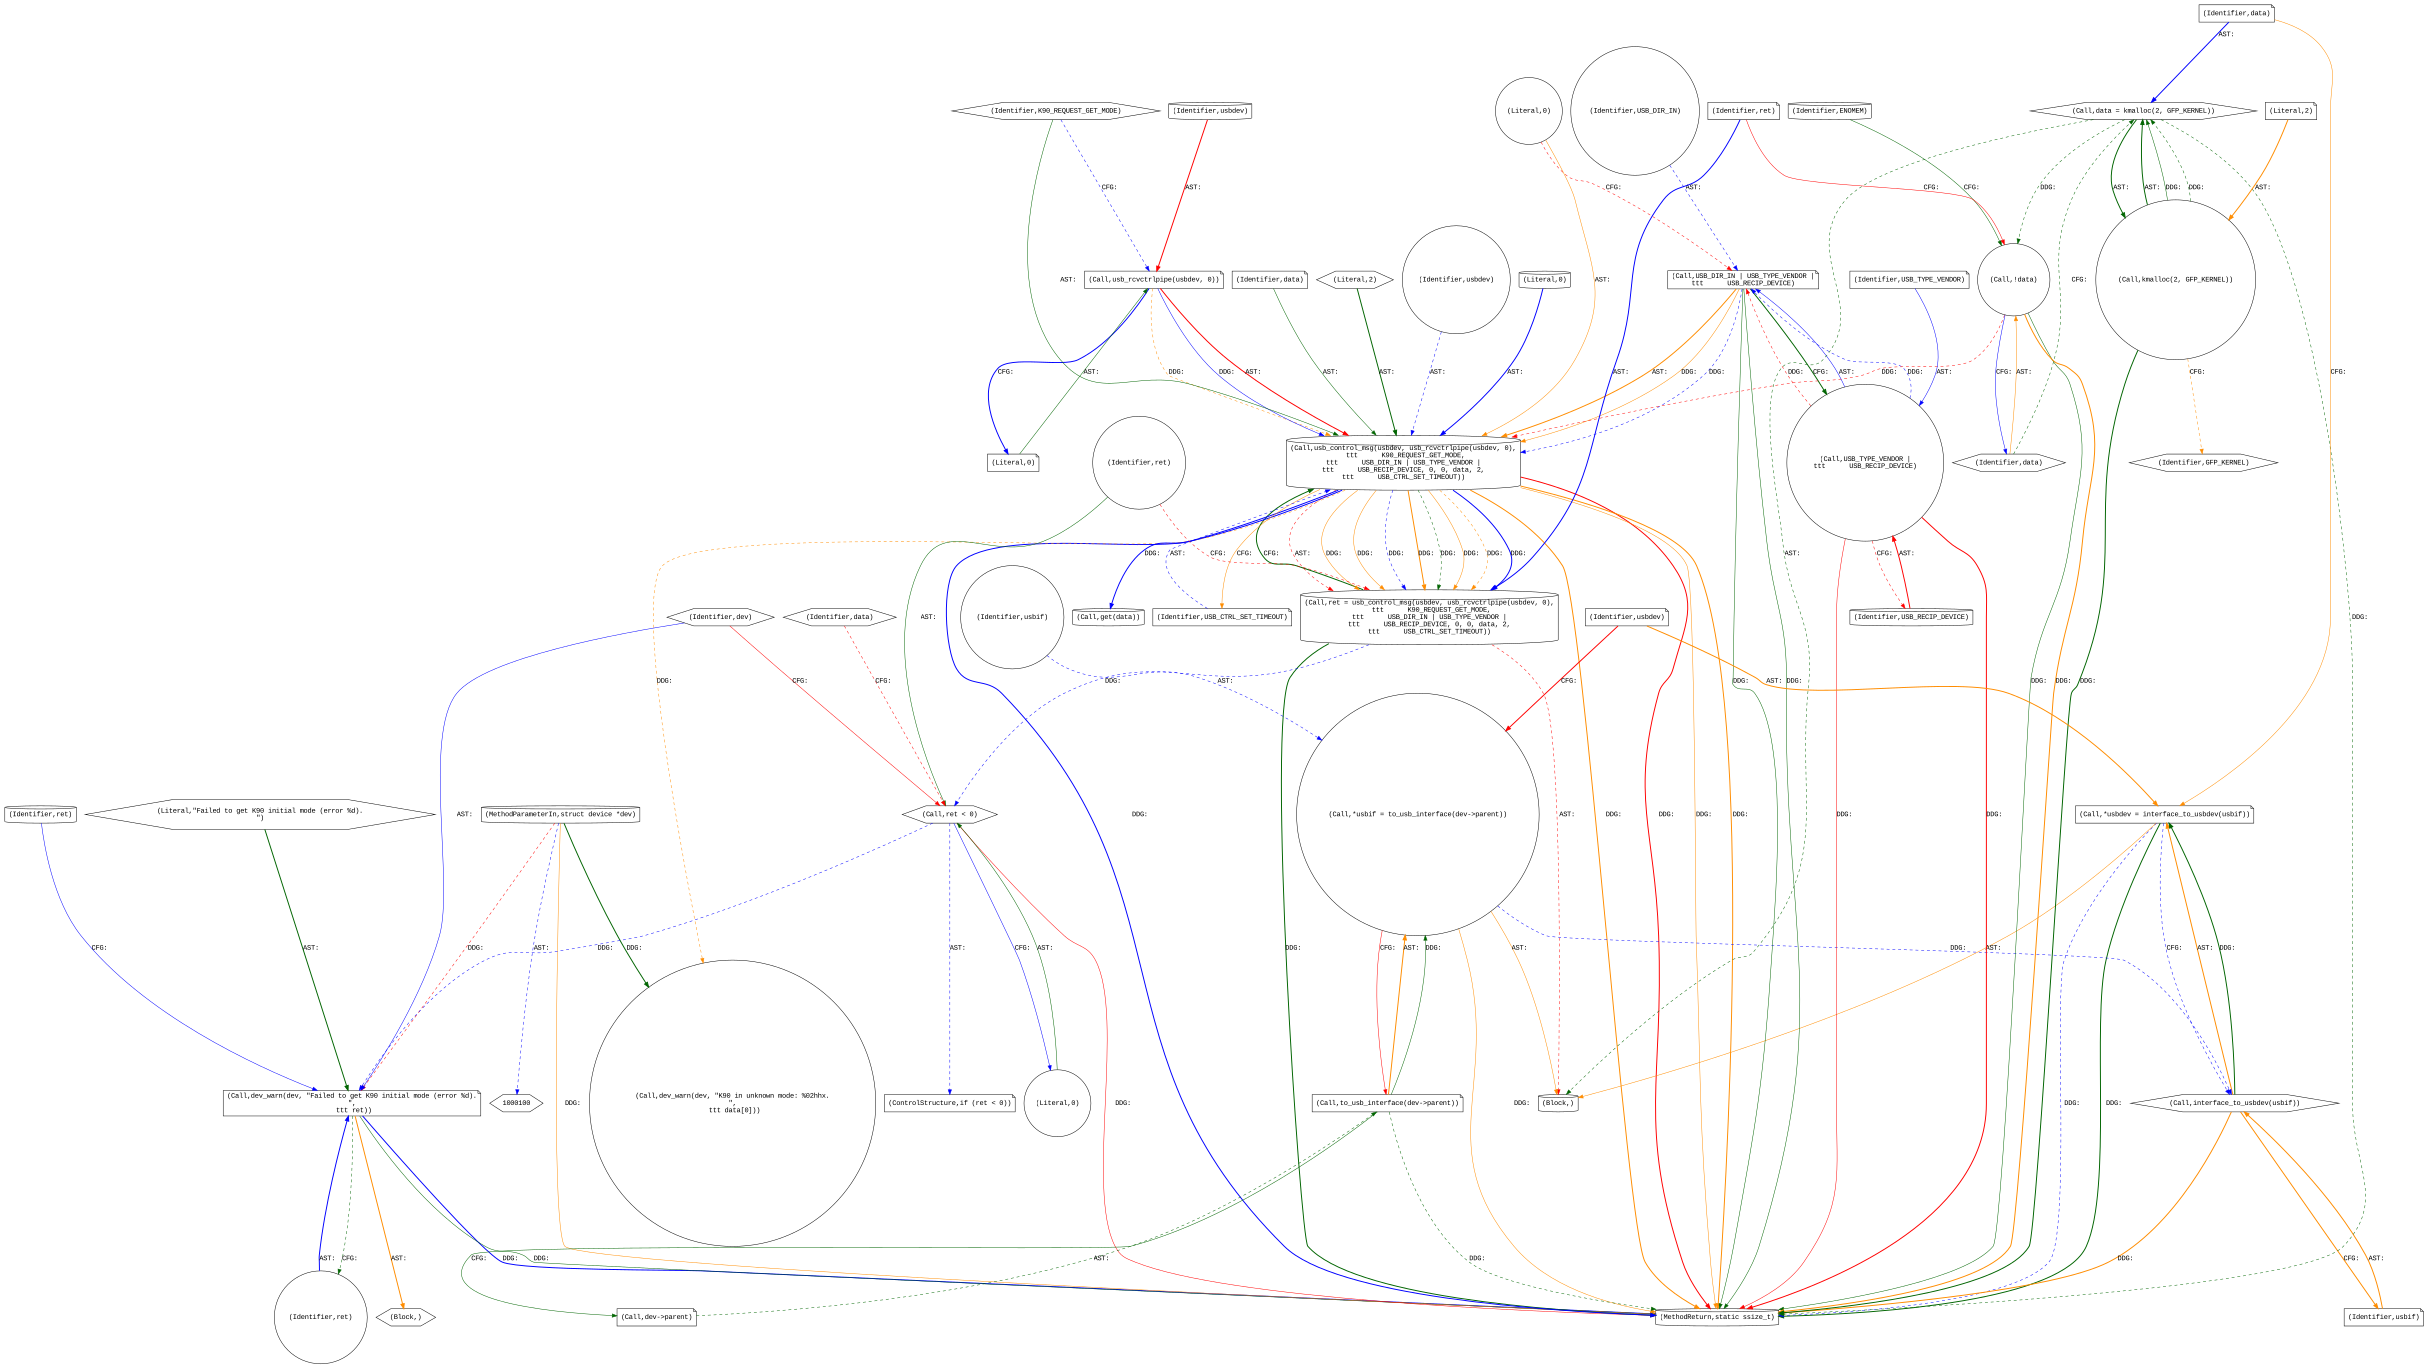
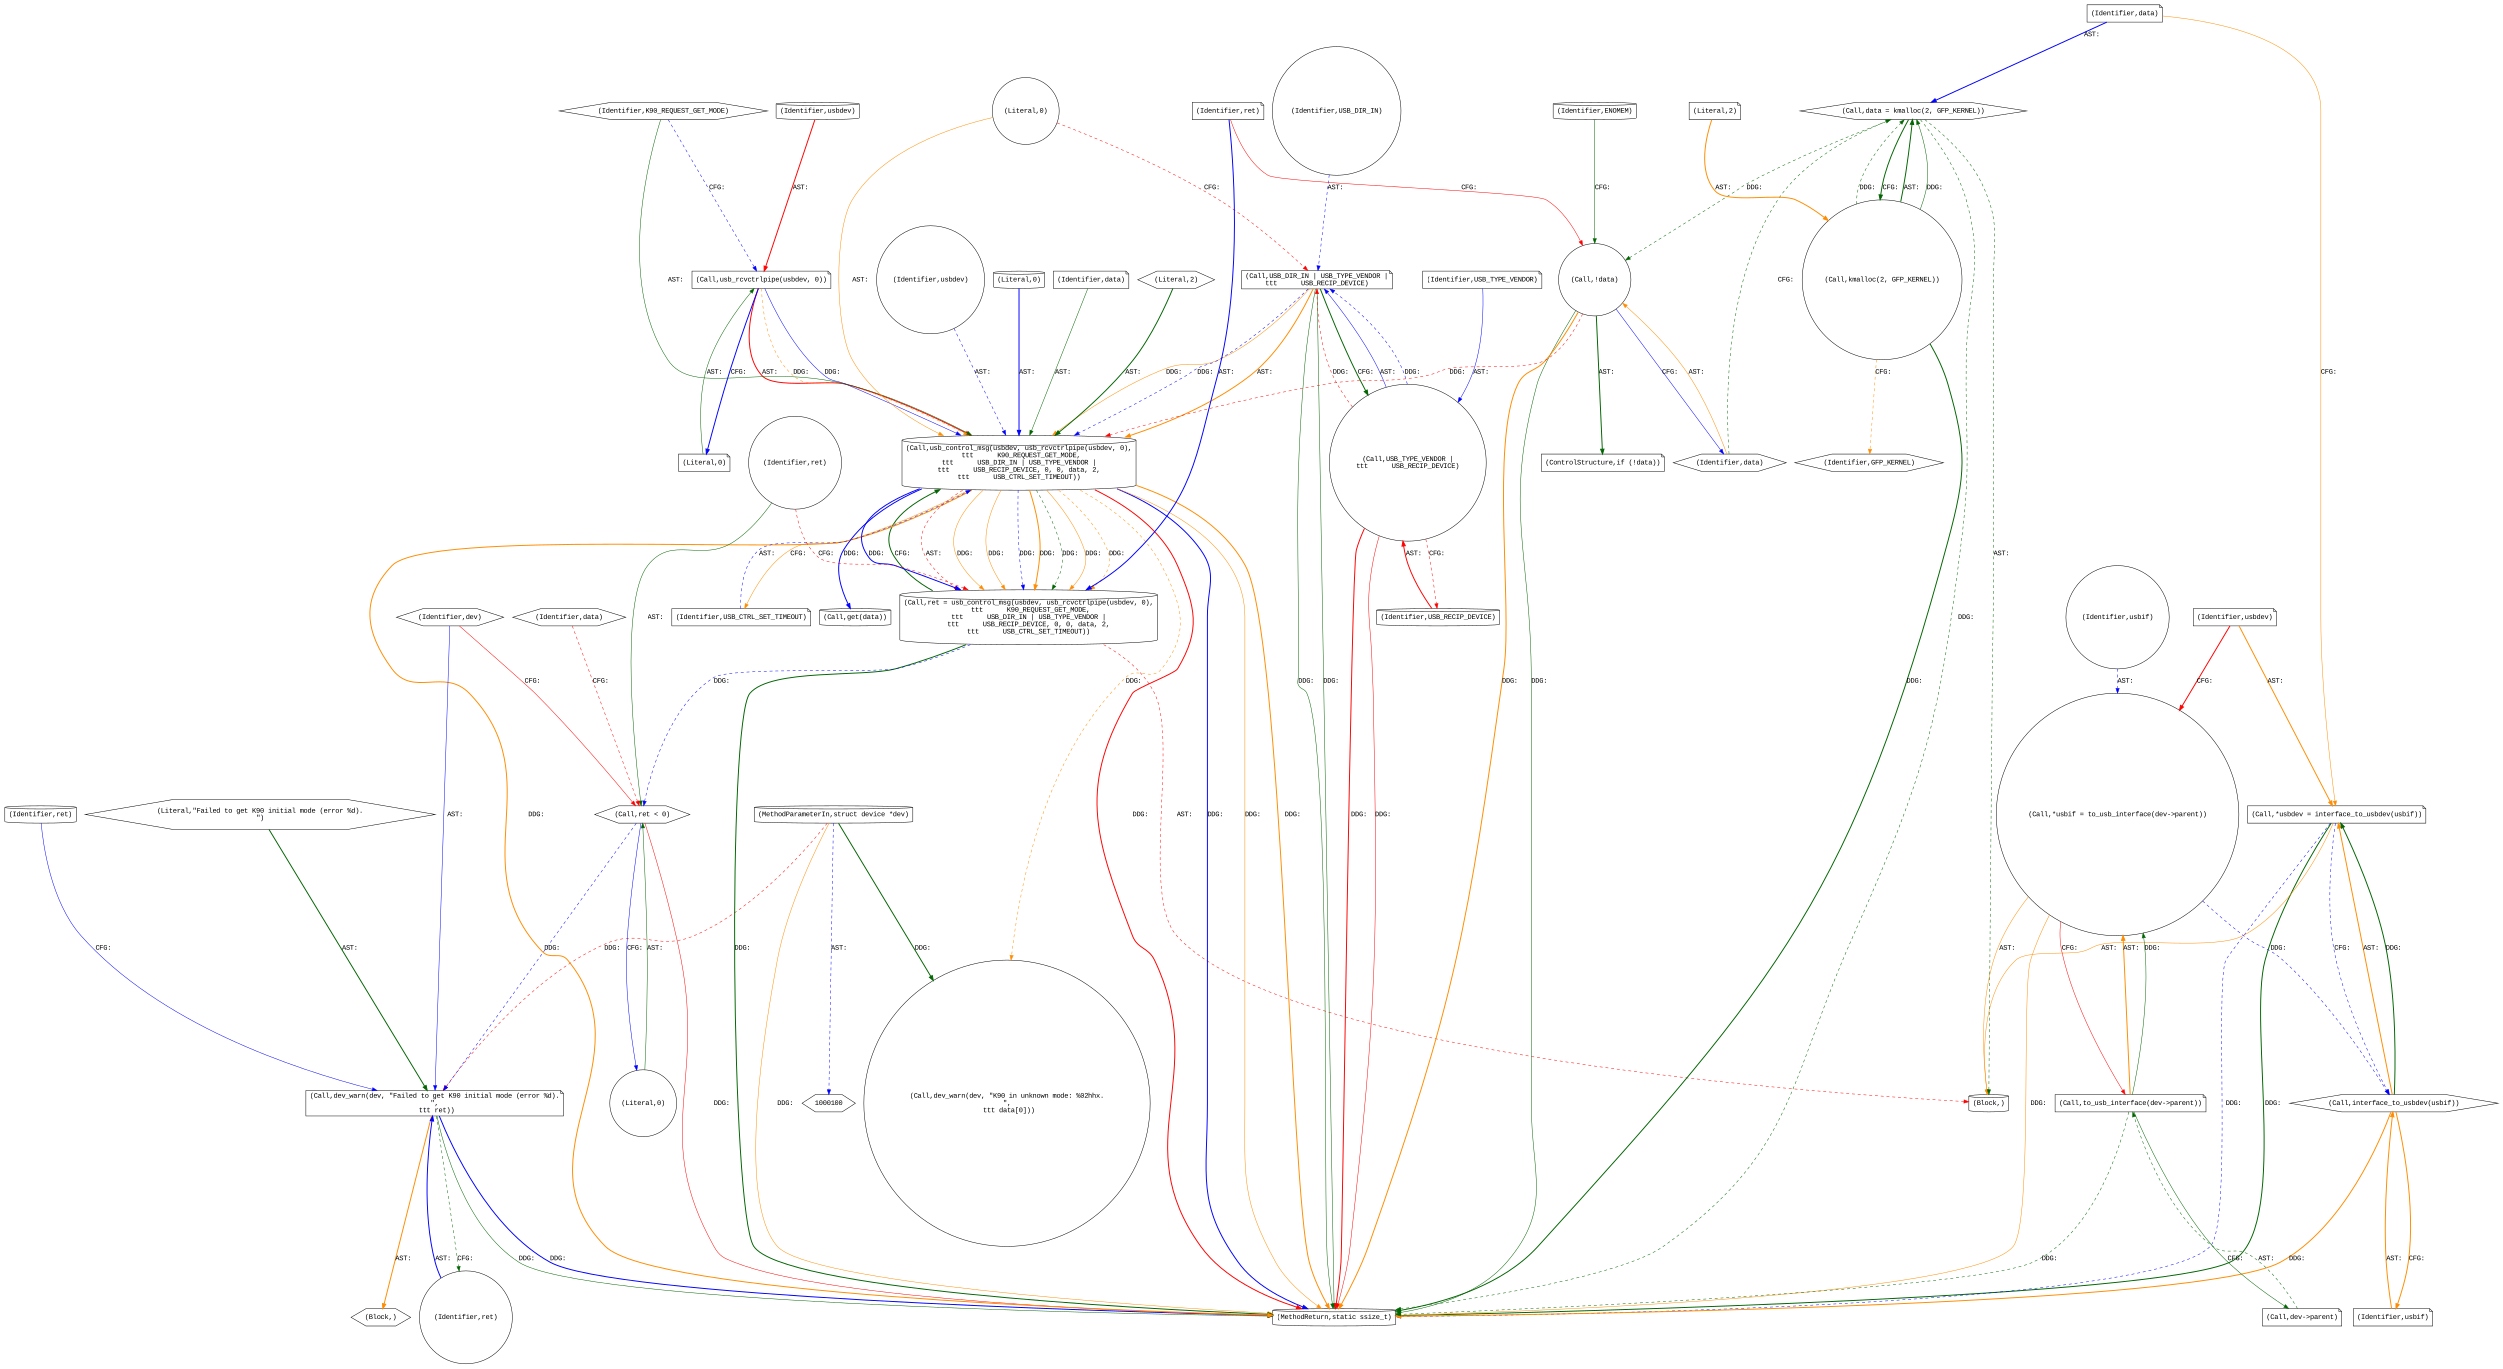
edge "(Call,data = kmalloc(2, GFP_KERNEL))" -> "(Call,kmalloc(2, GFP_KERNEL))": label "AST: " -> "CFG: "
node "(ControlStructure,if (!data))": added
node "(ControlStructure,if (ret < 0))": removed
